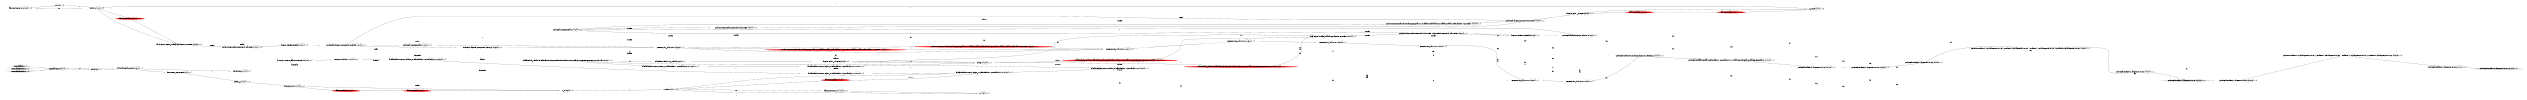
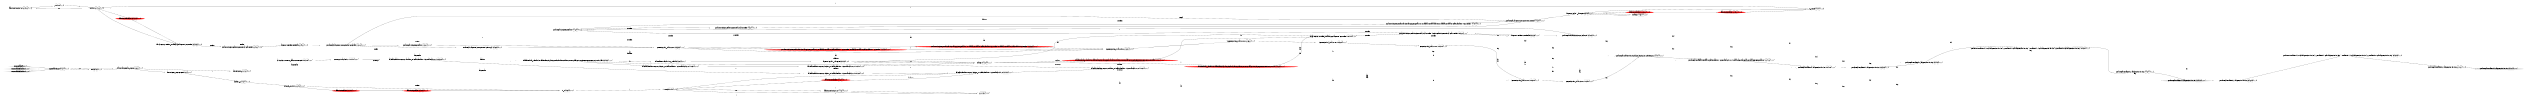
node "Thread.sleep(10)@@@35@@@['1', '1', '0']": added
